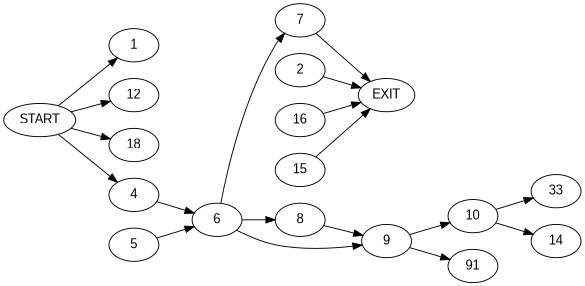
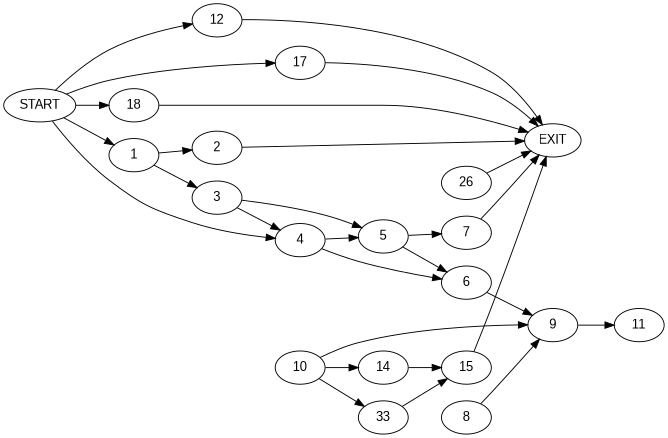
edge "12" -> "EXIT": added
node "17": added
edge "18" -> "EXIT": added
edge "6" -> "7": now "5" -> "7"
node "16": label "16" -> "26"
edge "1" -> "2": added
node "3": added
edge "6" -> "8": removed
edge "9" -> "10": reversed
edge "4" -> "5": added
node "91": label "91" -> "11"
edge "14" -> "15": added
edge "33" -> "15": added
